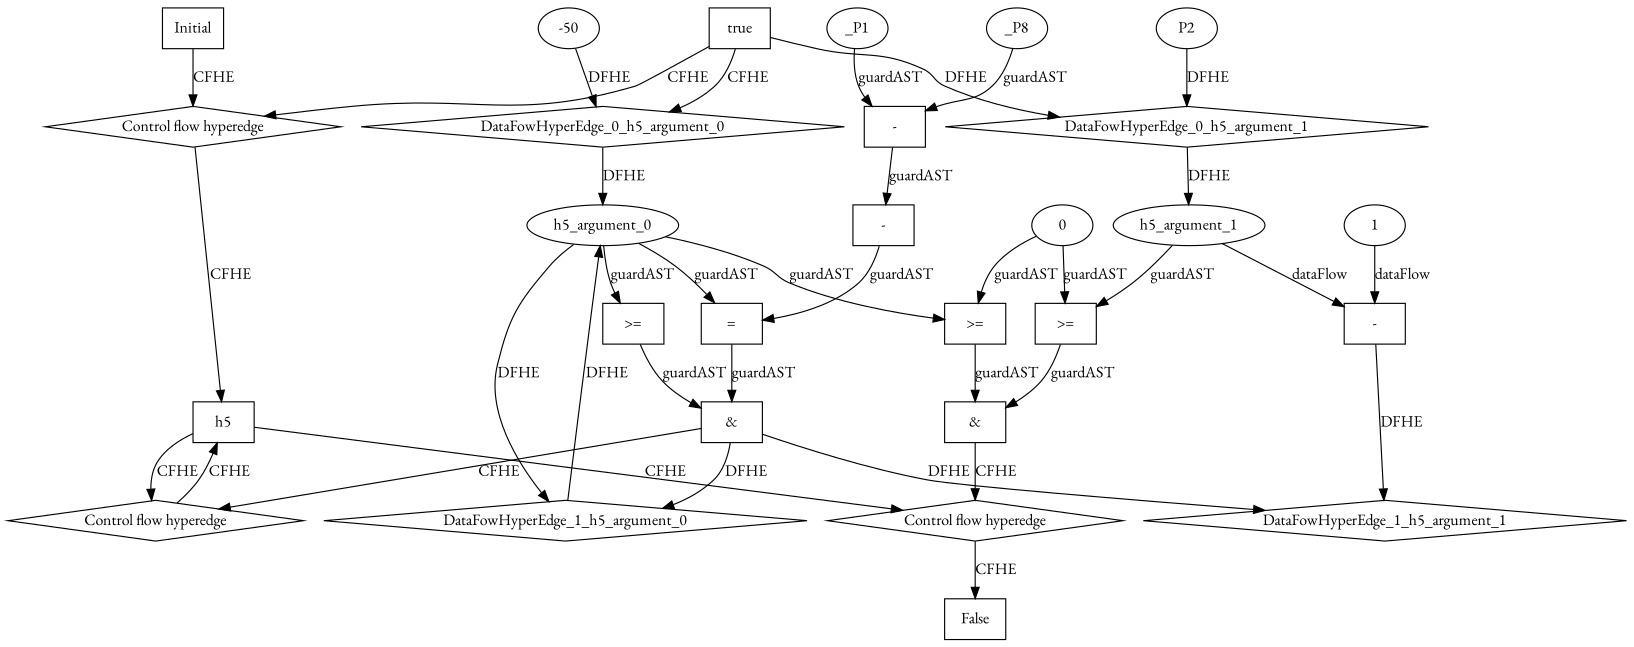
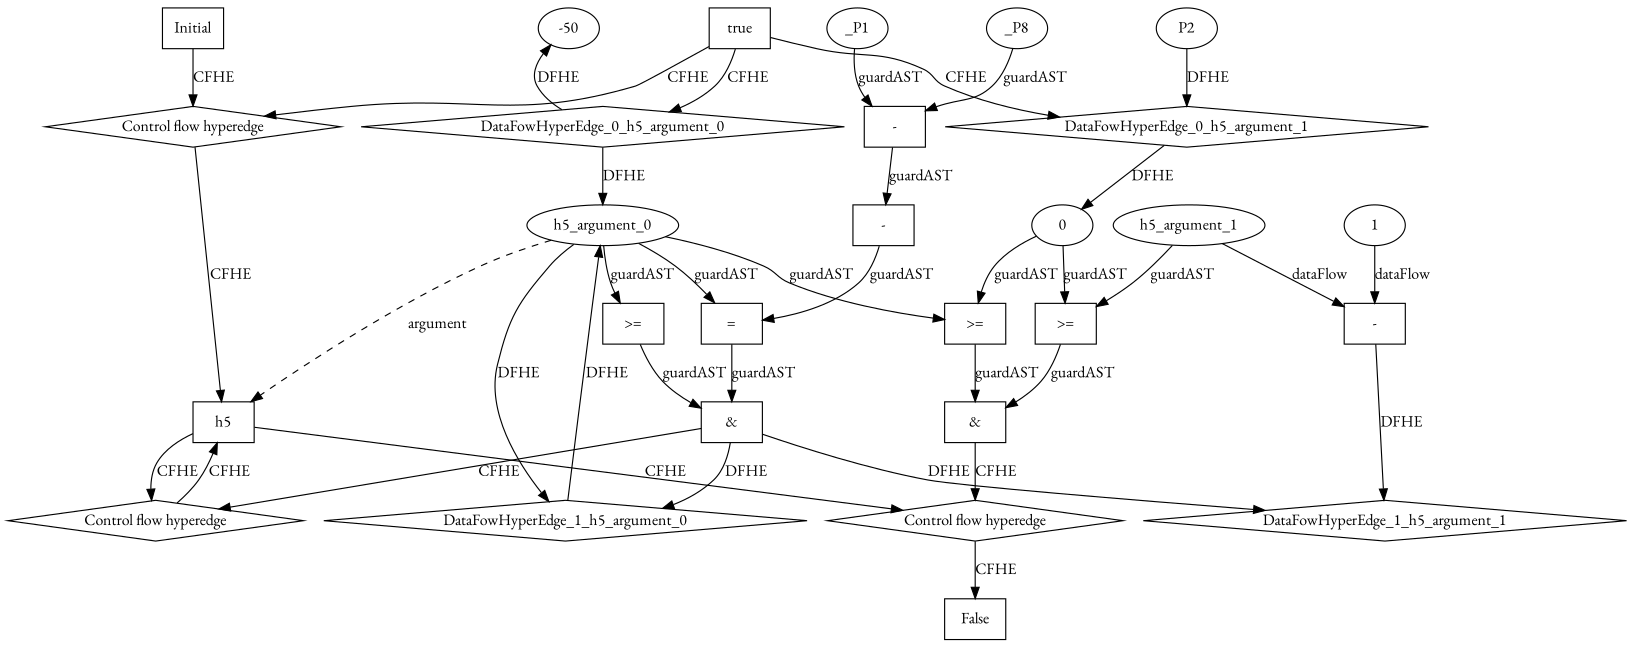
edge "-50" -> "DataFowHyperEdge_0_h5_argument_0": reversed
edge "true" -> "DataFowHyperEdge_0_h5_argument_1": label "DFHE" -> "CFHE"
edge "DataFowHyperEdge_0_h5_argument_1" -> "h5_argument_1": now "DataFowHyperEdge_0_h5_argument_1" -> "0"
edge "h5_argument_0" -> "h5": added, label "argument"
